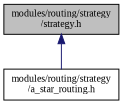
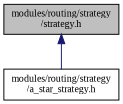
node "modules/routing/strategy /a_star_routing.h": label "modules/routing/strategy /a_star_routing.h" -> "modules/routing/strategy /a_star_strategy.h"
